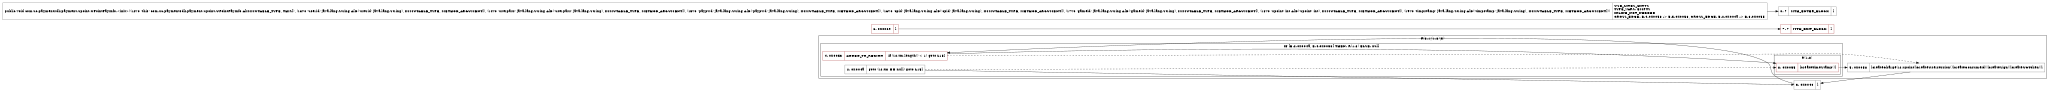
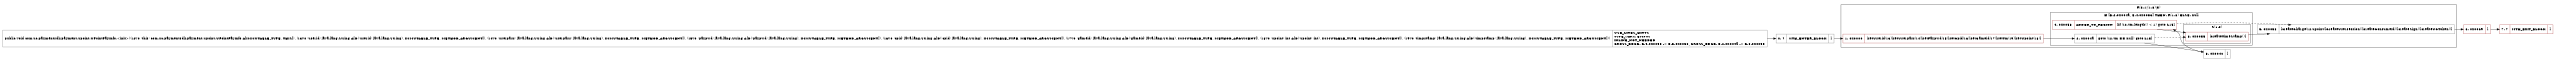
node "1: 0x0000": added
edge "5: 0x0058" -> "3: 0x004c": now "5: 0x0058" -> "6: 0x0069"
